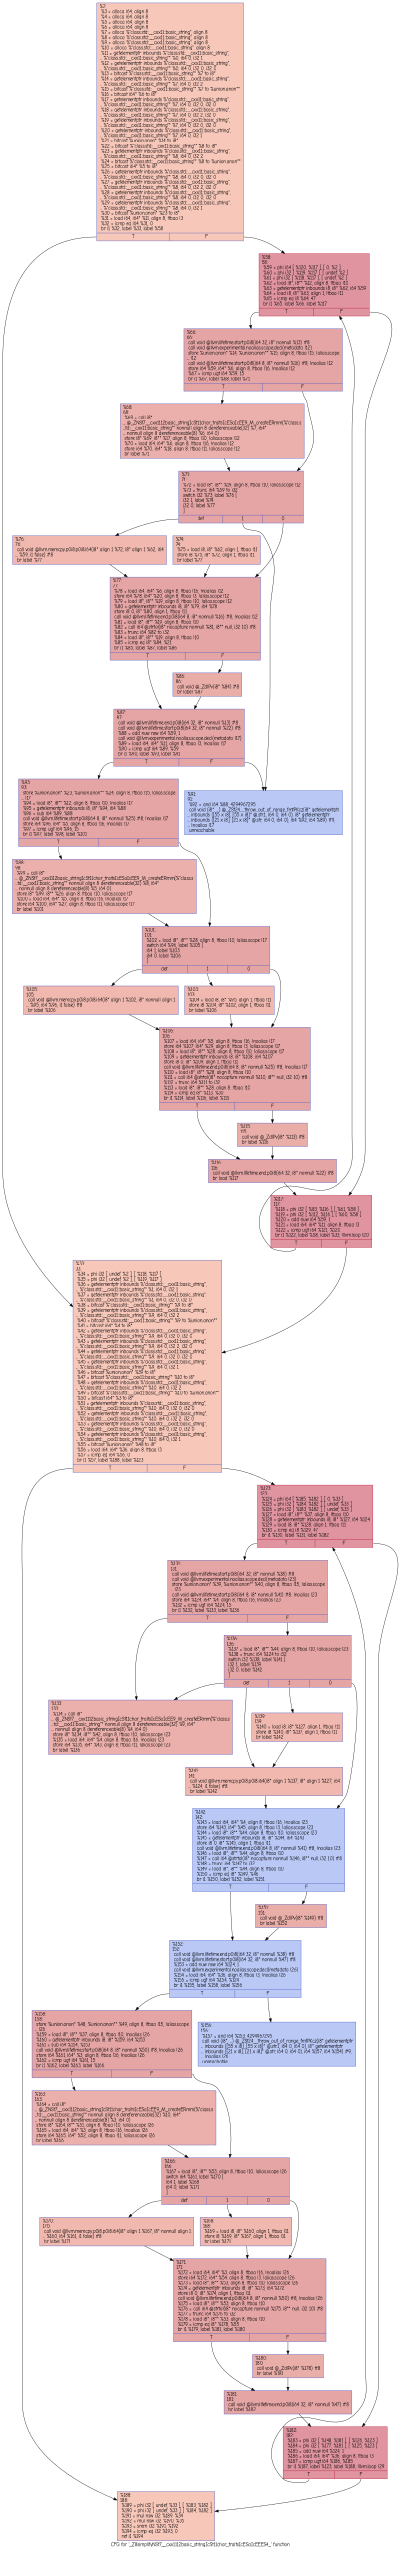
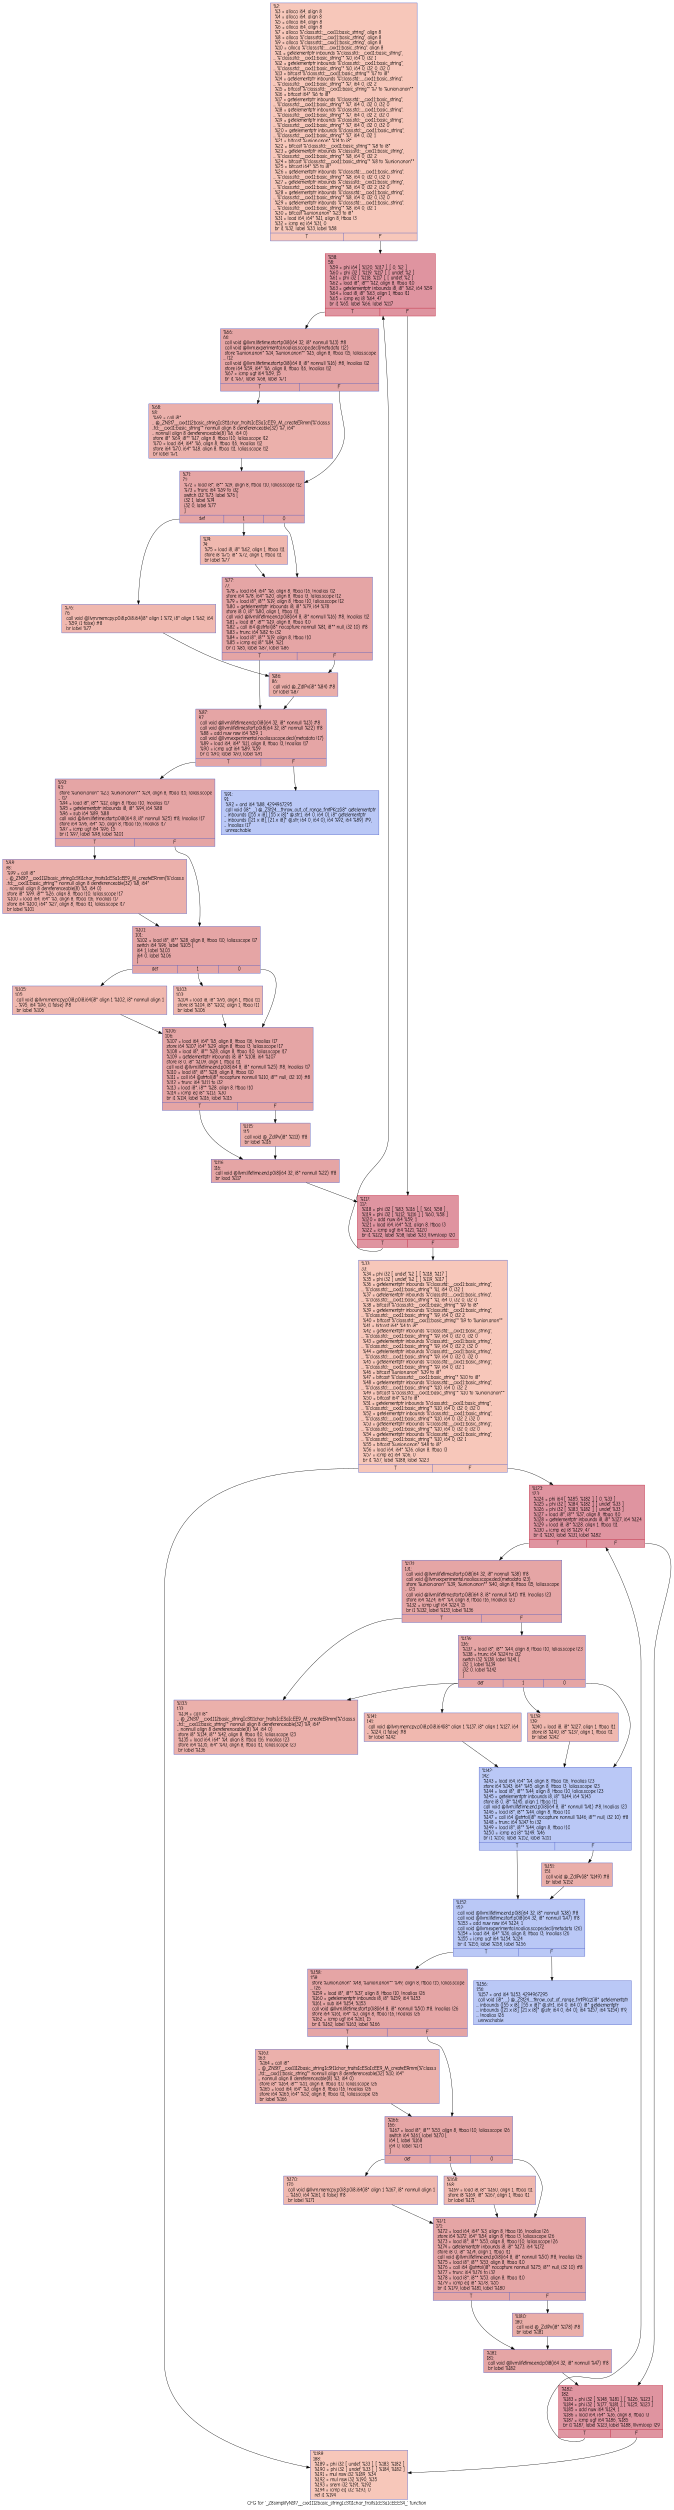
edge "%76:" -> "%77:": now "%76:" -> "%86:"
edge "%71:" -> "%91:": now "%71:" -> "%74:"
edge "%2:" -> "%33:": removed
edge "%139:" -> "%141:": now "%139:" -> "%142:"
